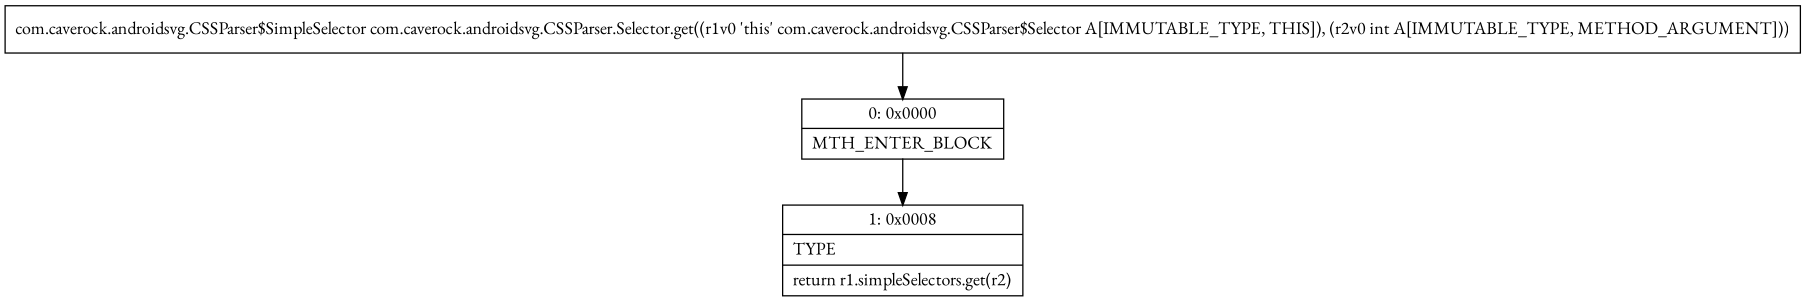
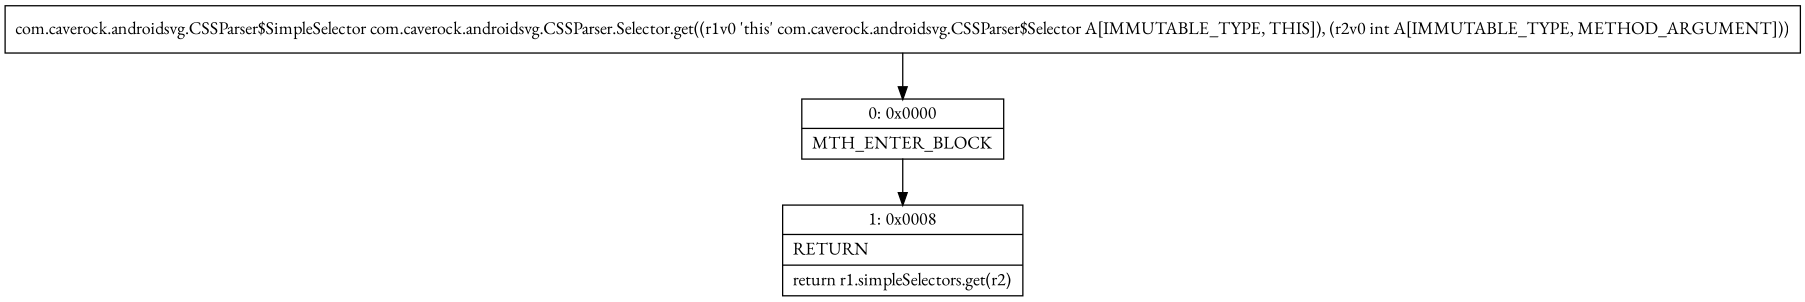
node "1: 0x0008": text "TYPE" -> "RETURN"
